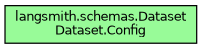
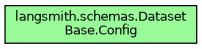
node "langsmith.schemas.Dataset Dataset.Config": label "langsmith.schemas.Dataset Dataset.Config" -> "langsmith.schemas.Dataset Base.Config"
